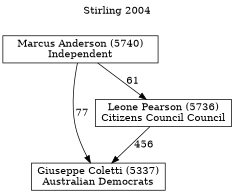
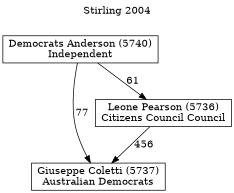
node "Marcus Anderson (5740) Independent": label "Marcus Anderson (5740) Independent" -> "Democrats Anderson (5740) Independent"
node "Giuseppe Coletti (5337) Australian Democrats": label "Giuseppe Coletti (5337) Australian Democrats" -> "Giuseppe Coletti (5737) Australian Democrats"
